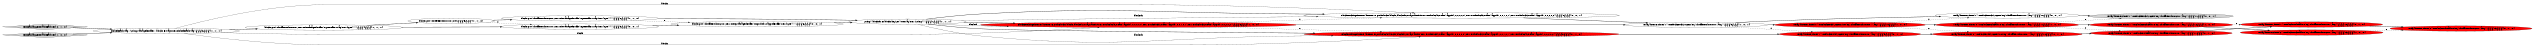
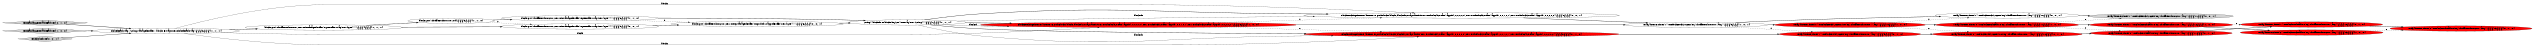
node "testPushThree['0', '0', '1']": added
